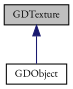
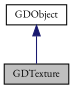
edge "GDObject" -> "GDTexture": reversed
